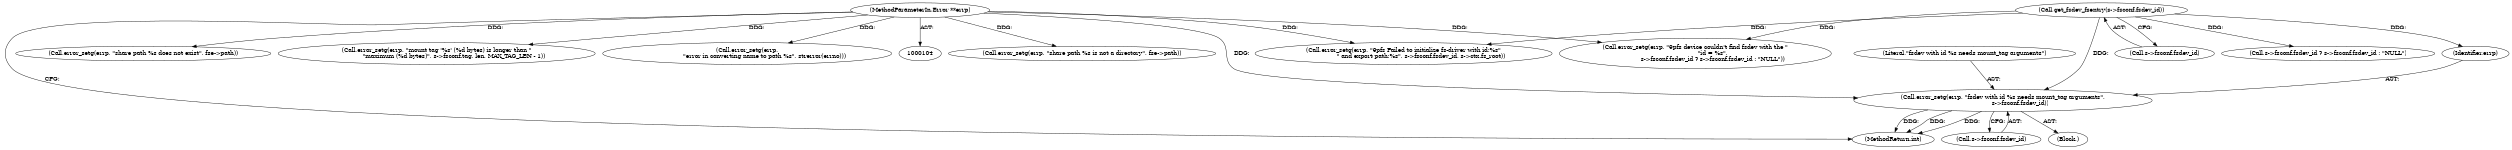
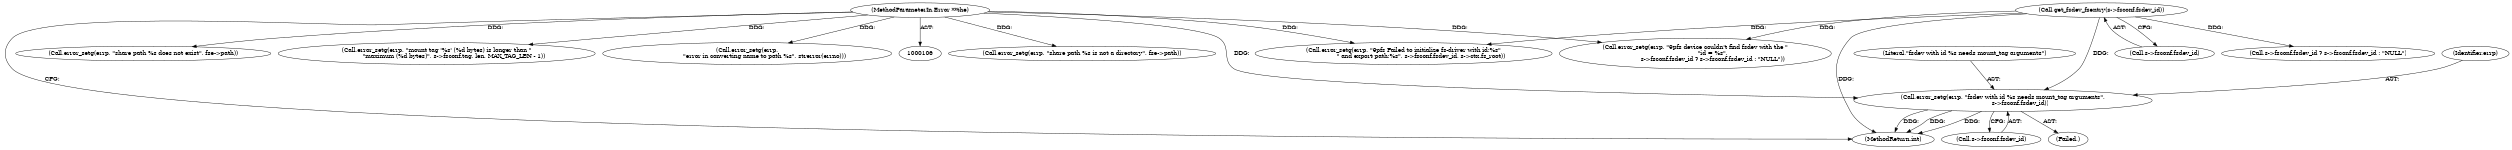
node "(MethodParameterIn,Error **errp)": label "(MethodParameterIn,Error **errp)" -> "(MethodParameterIn,Error **the)"
edge "(Call,get_fsdev_fsentry(s->fsconf.fsdev_id))" -> "(Identifier,errp)": now "(Call,get_fsdev_fsentry(s->fsconf.fsdev_id))" -> "(MethodReturn,int)"
node "1000104": label "1000104" -> "1000106"
node "(Block,)": label "(Block,)" -> "(Failed,)"
